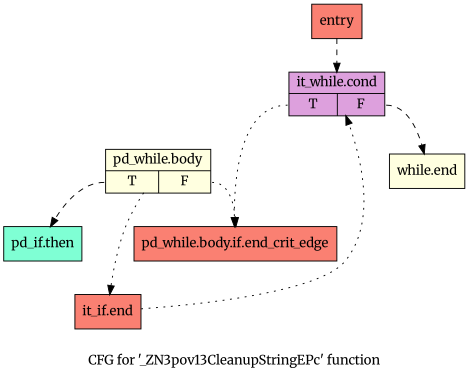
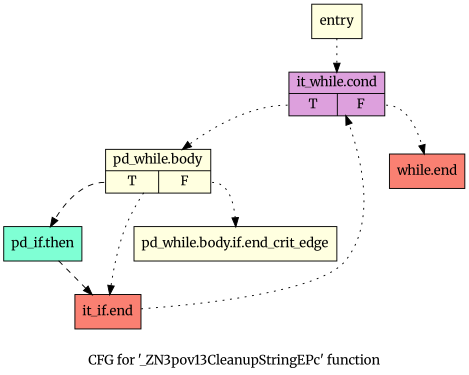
node "entry": fillcolor salmon -> lightyellow
edge "entry" -> "it_while.cond": style dashed -> dotted
edge "it_while.cond" -> "while.end": style dashed -> dotted
edge "it_while.cond" -> "pd_while.body.if.end_crit_edge": now "it_while.cond" -> "pd_while.body"
node "while.end": fillcolor lightyellow -> salmon
node "pd_while.body.if.end_crit_edge": fillcolor salmon -> lightyellow
edge "pd_if.then" -> "it_if.end": added
